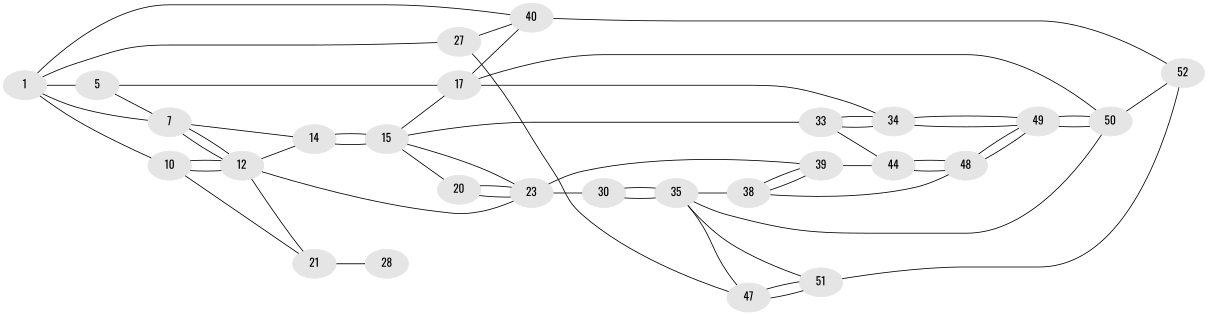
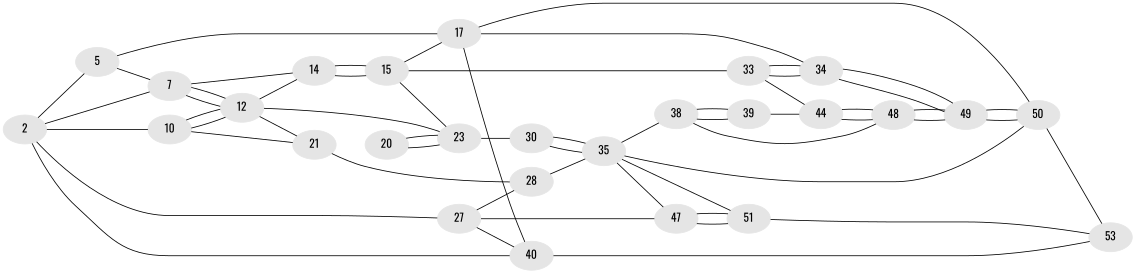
node "52": label "52" -> "53"
node "1": label "1" -> "2"
edge "39" -- "23": removed
edge "15" -- "20": removed
edge "35" -- "28": added
edge "28" -- "27": added
